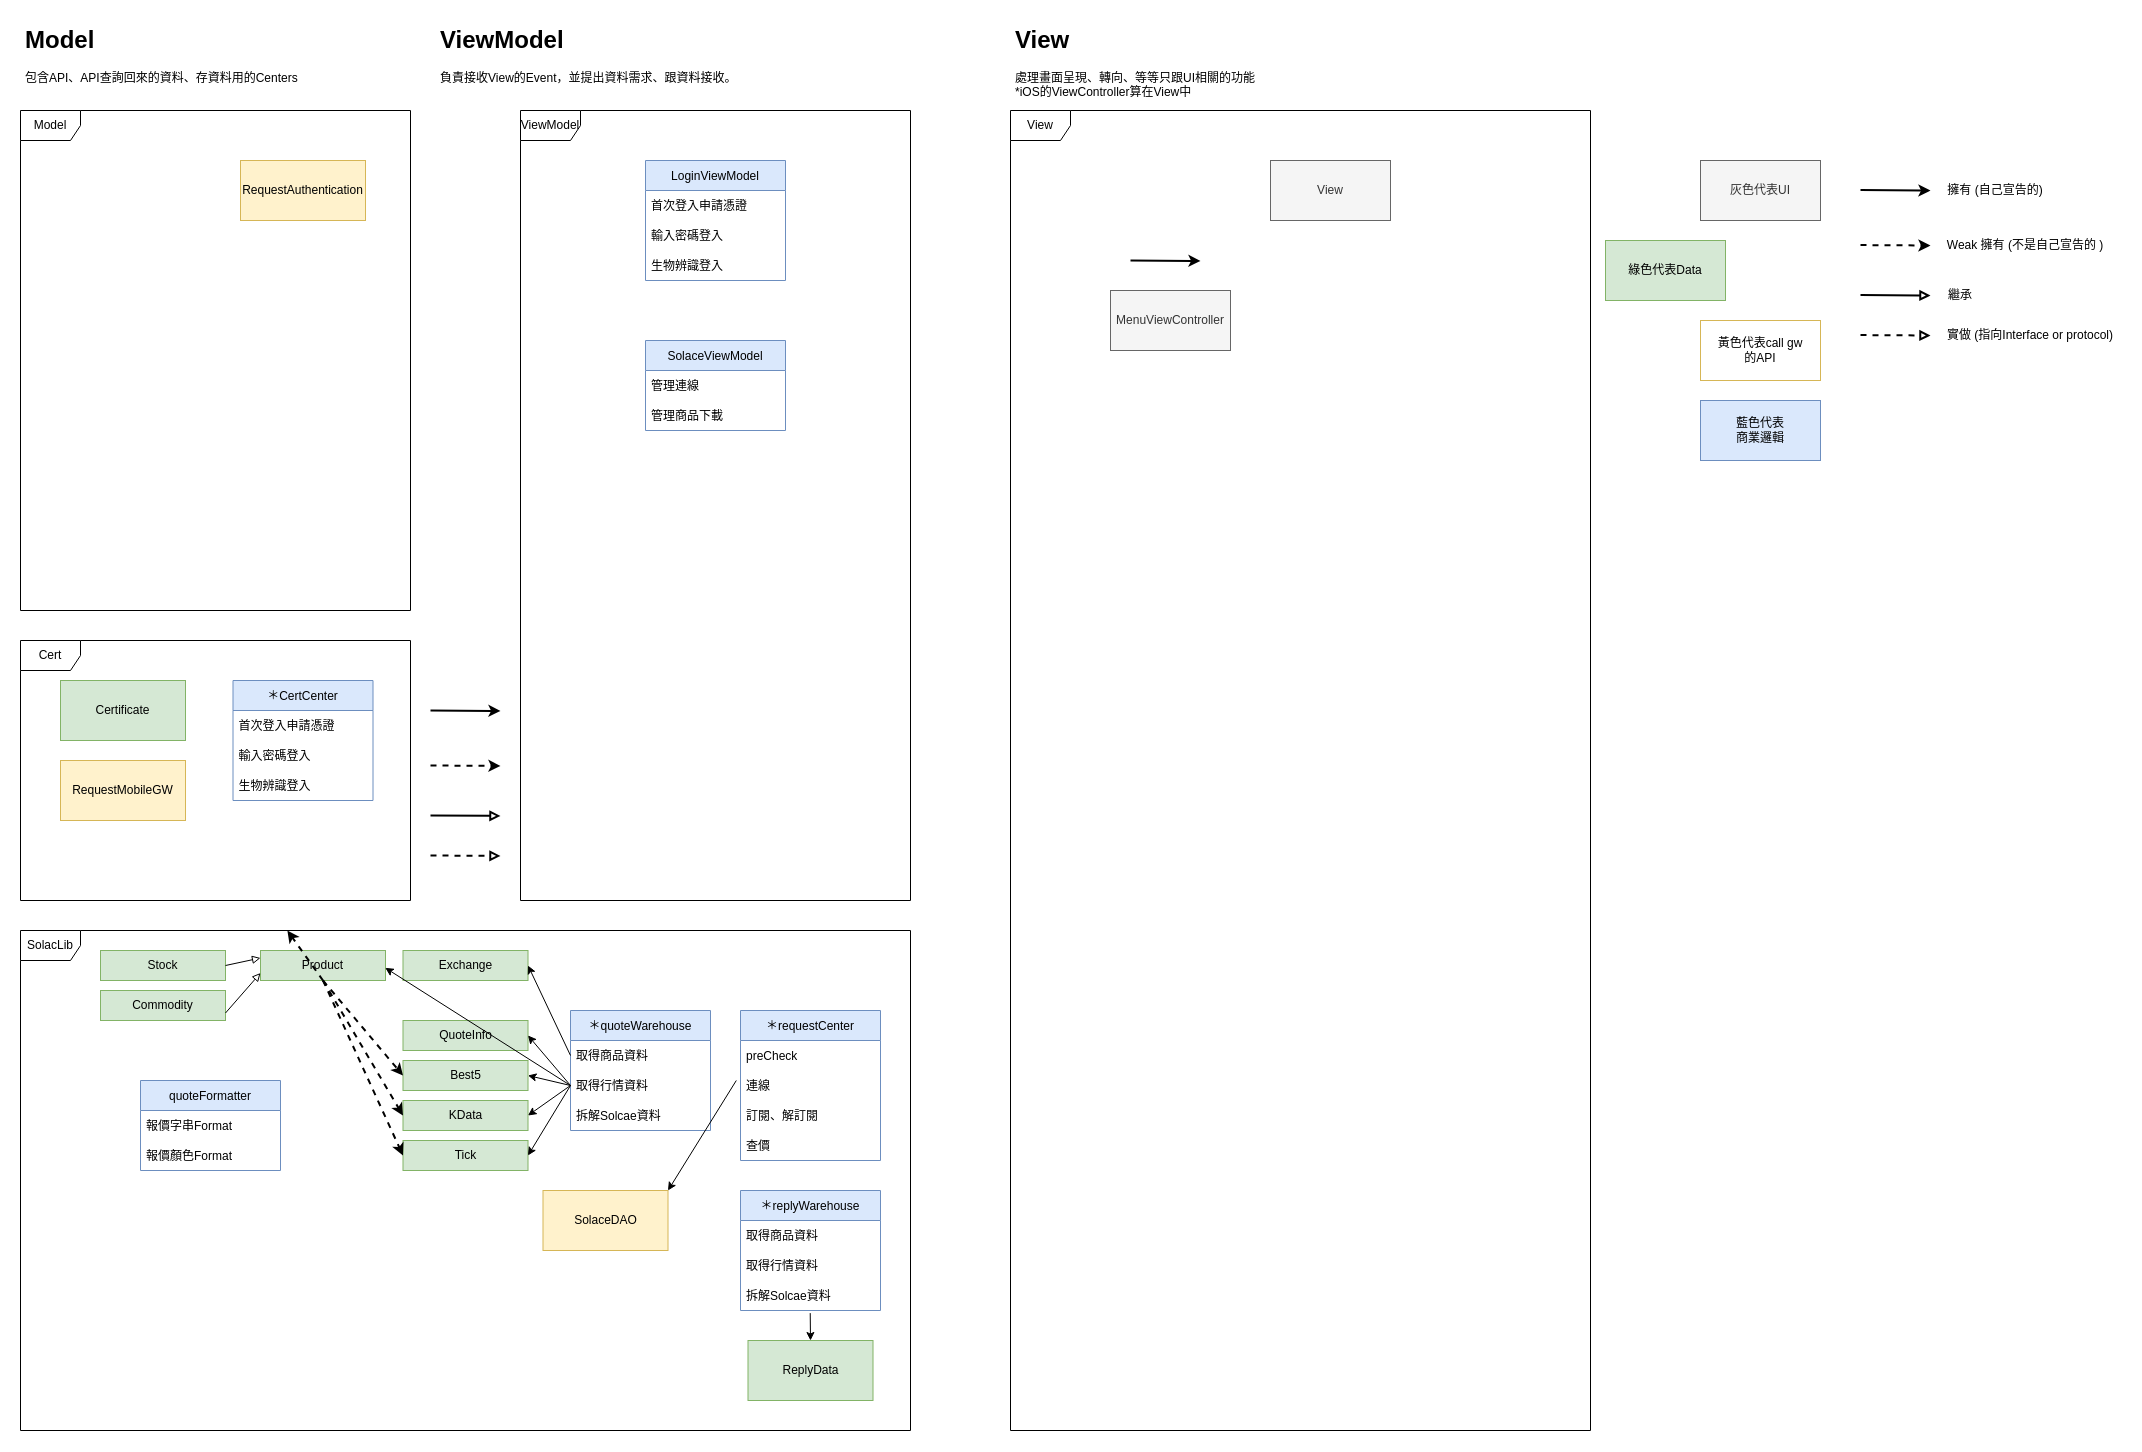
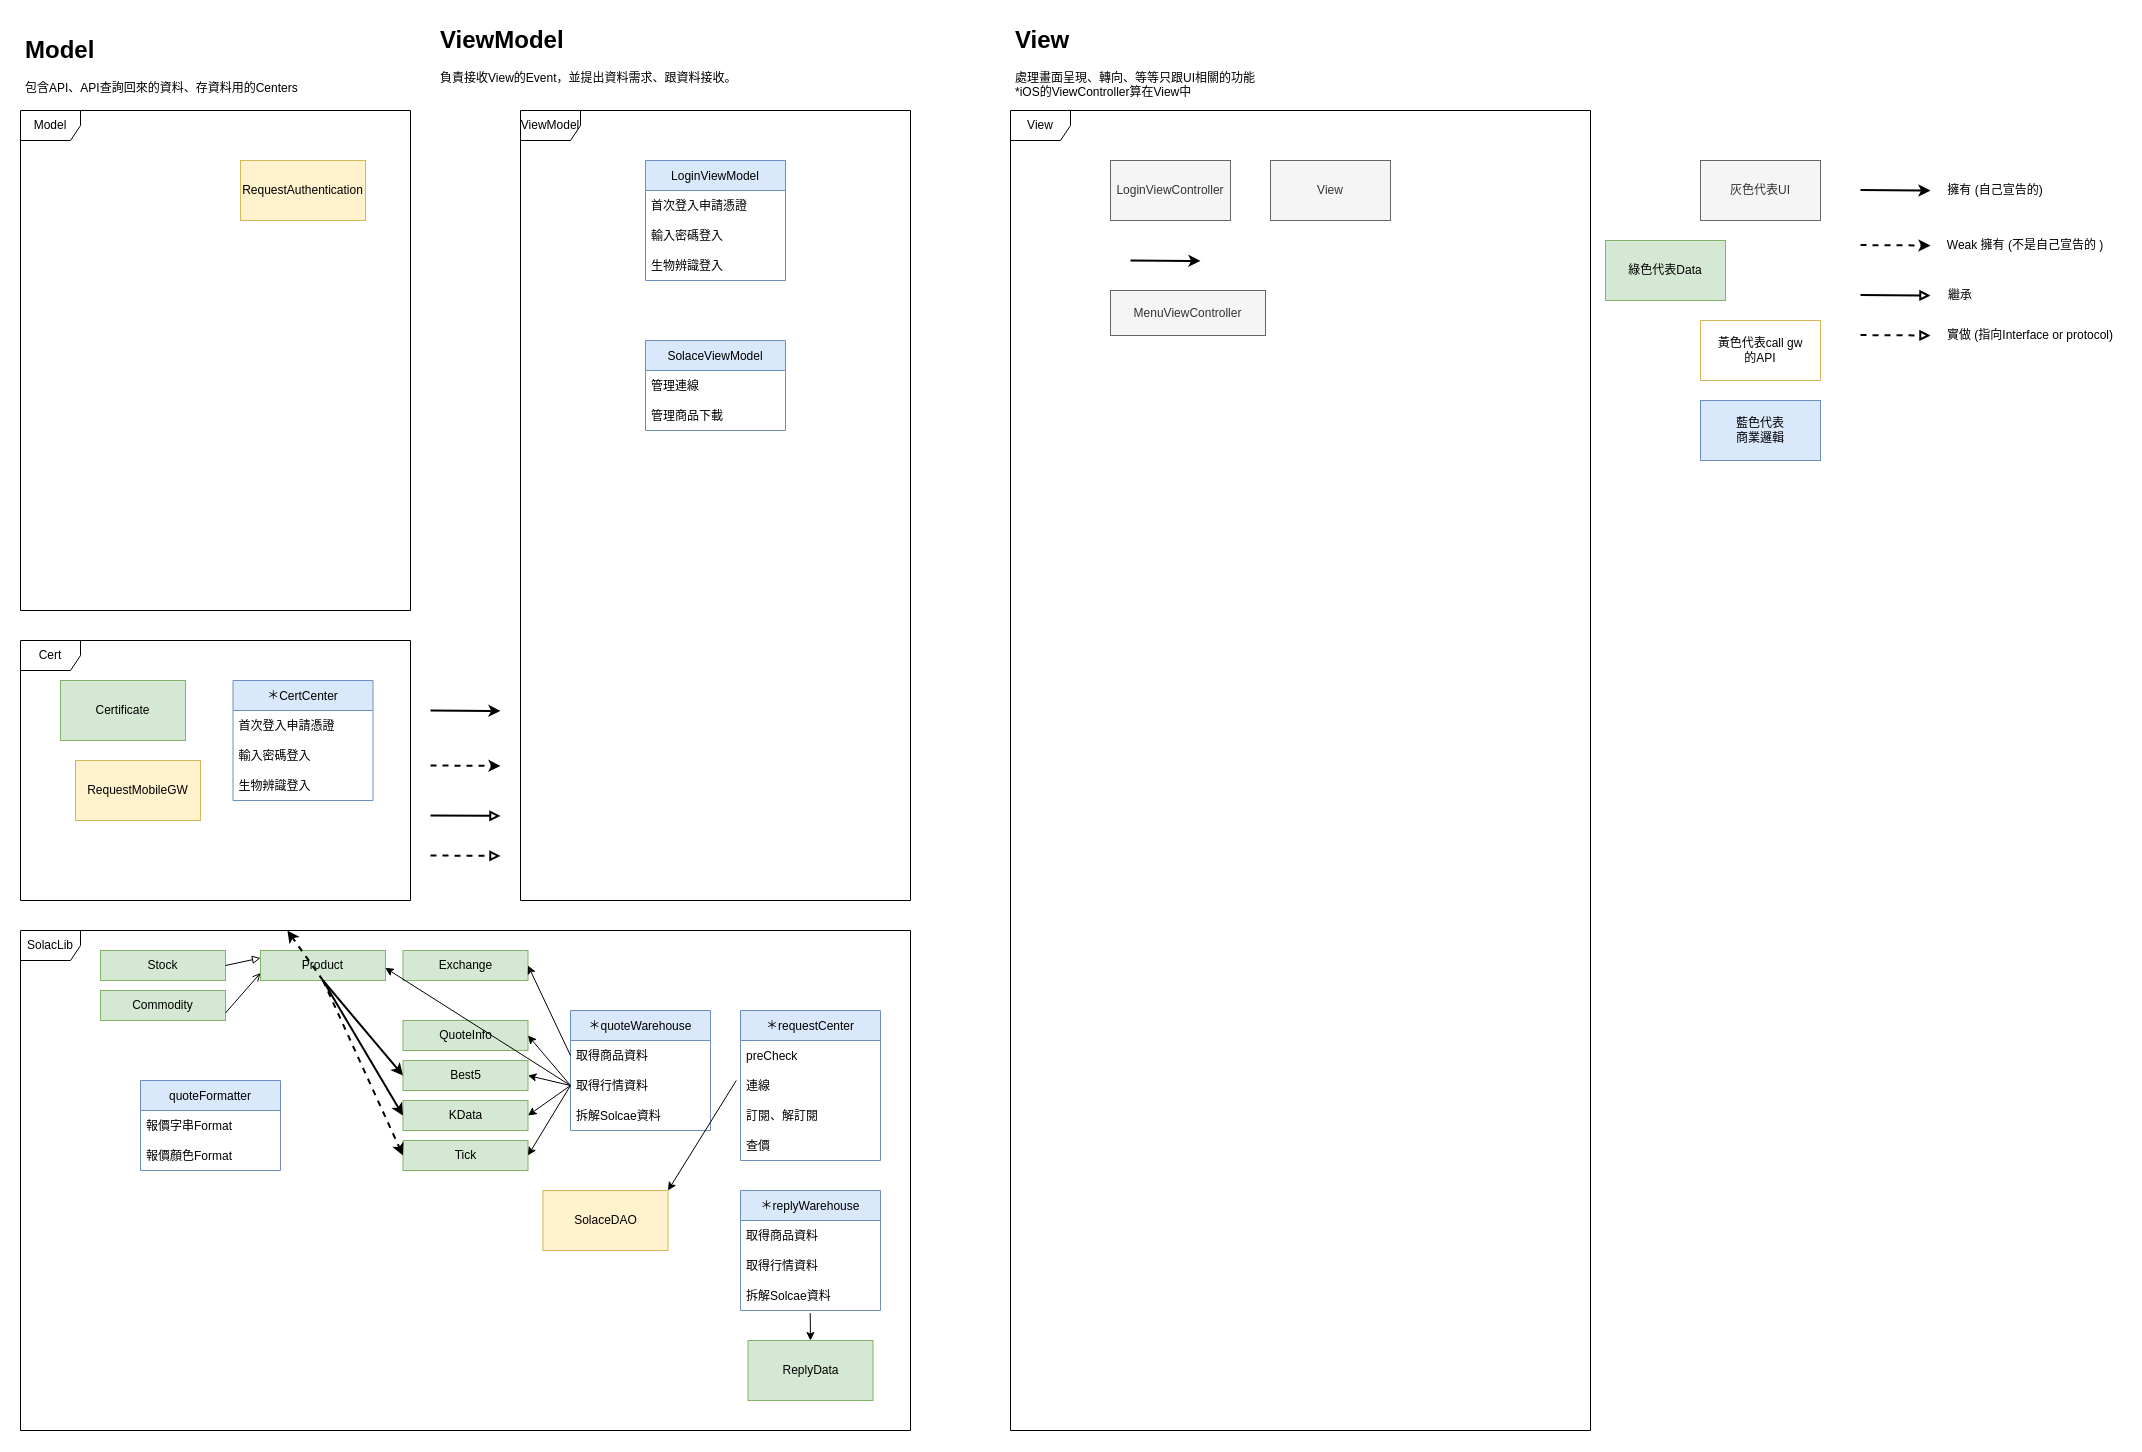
node "Model包含API、API查詢回來的資料、存資料用的Centers": moved (216, 56) -> (216, 66)
node "LoginViewController": added
node "MenuViewController": size 120x60 -> 155x45
node "RequestMobileGW": moved (123, 791) -> (138, 791)
edge "Commodity" -> "Product": arrowhead block -> open
edge "Product" -> "Best5": style dashed -> solid
edge "Product" -> "KData": style dashed -> solid
